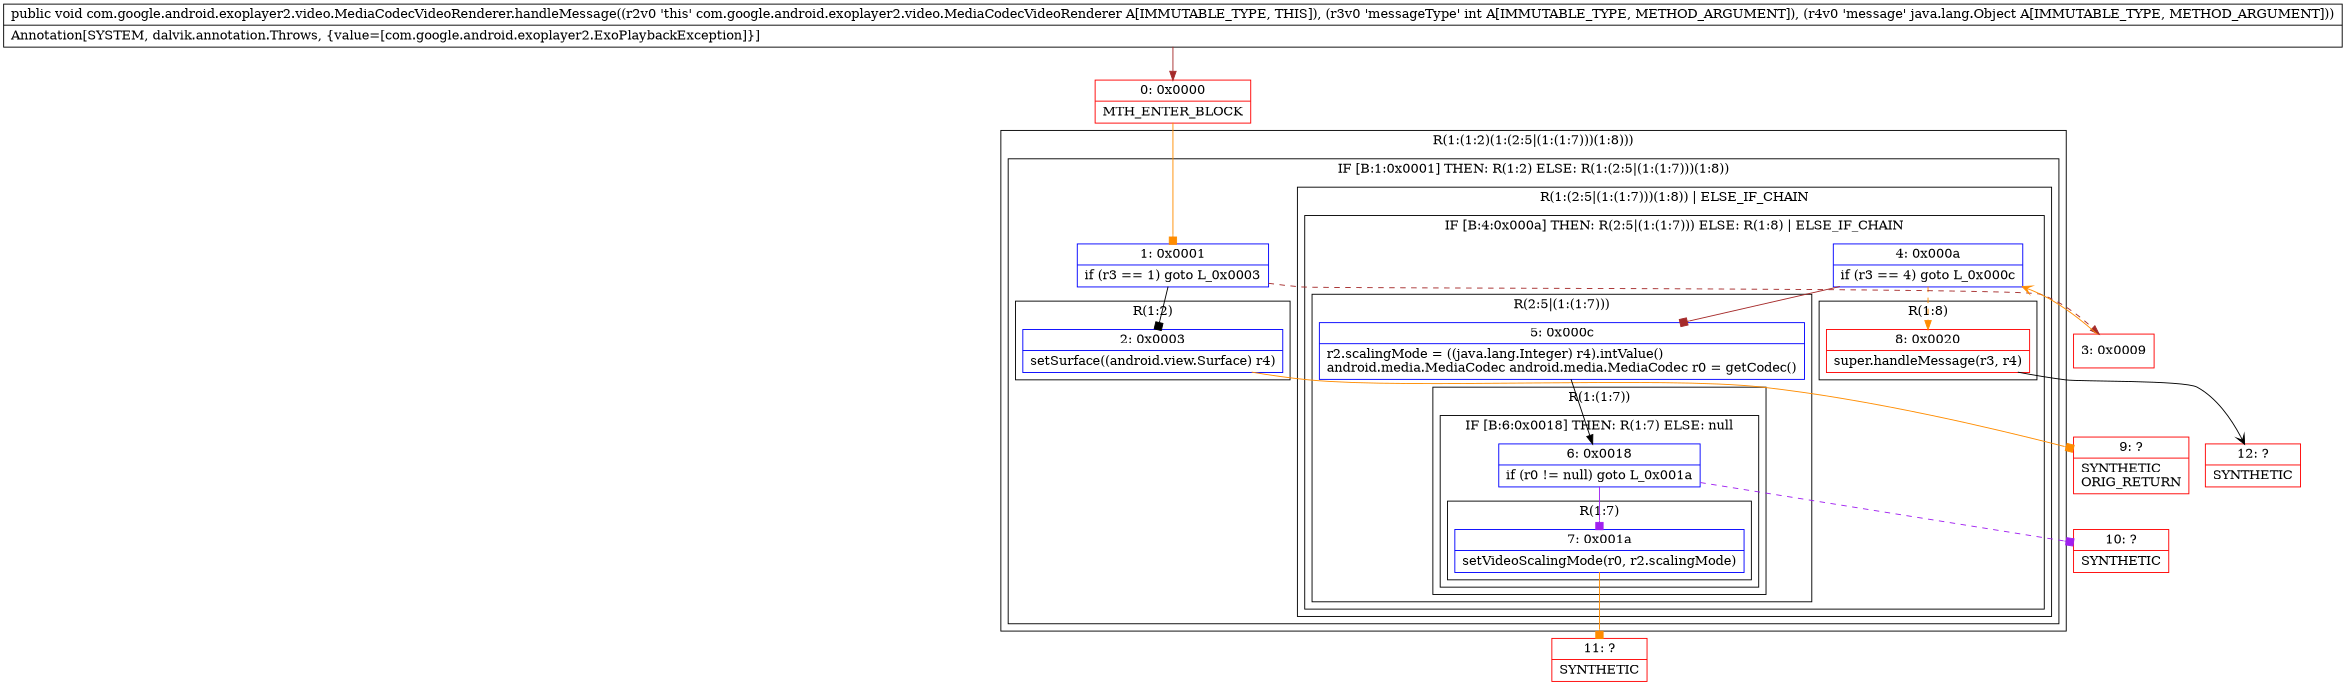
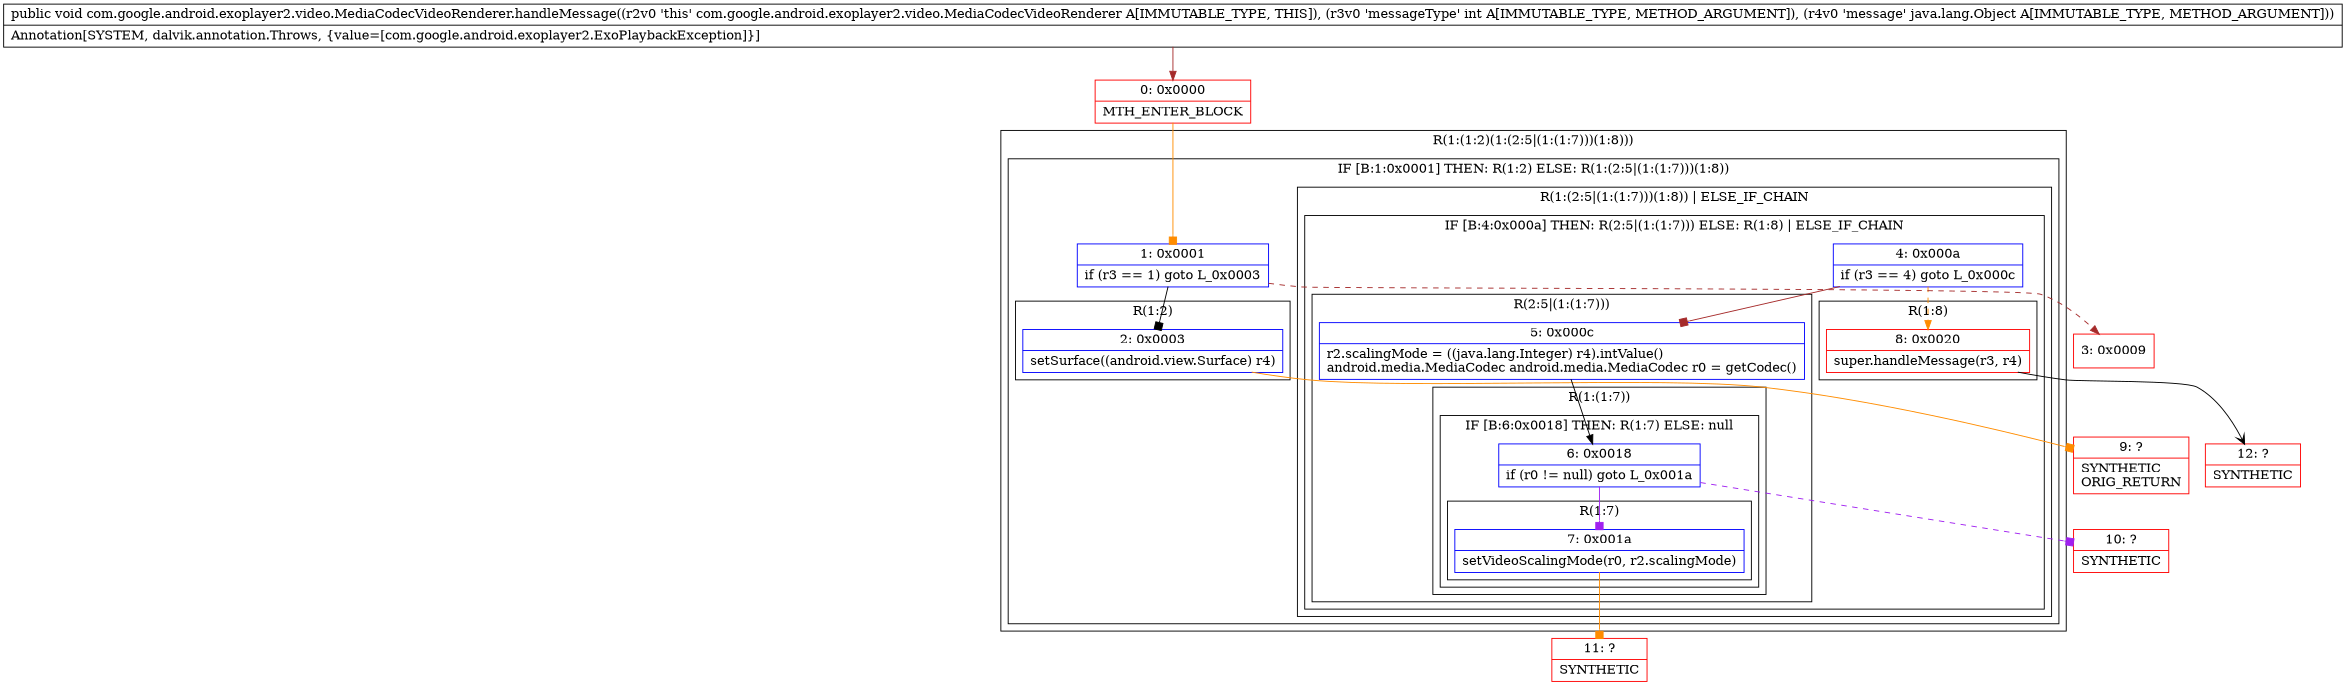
edge "3: 0x0009" -> "4: 0x000a": removed
